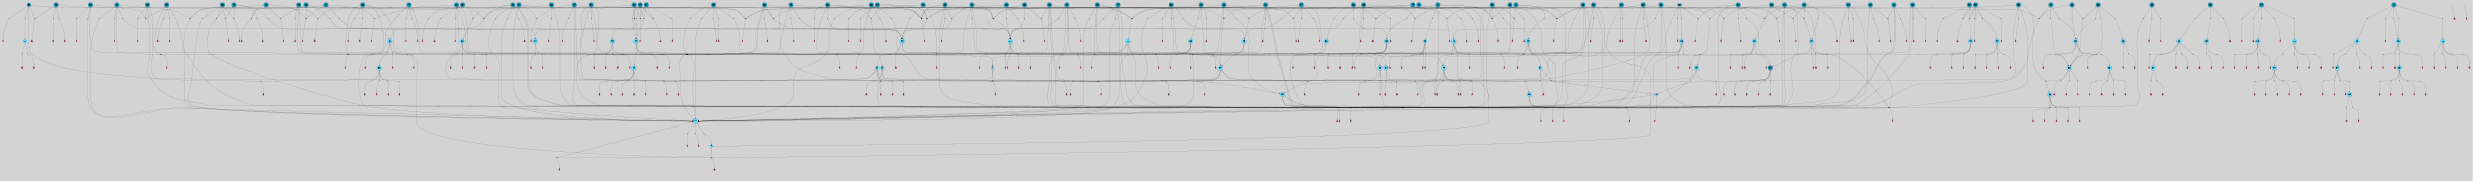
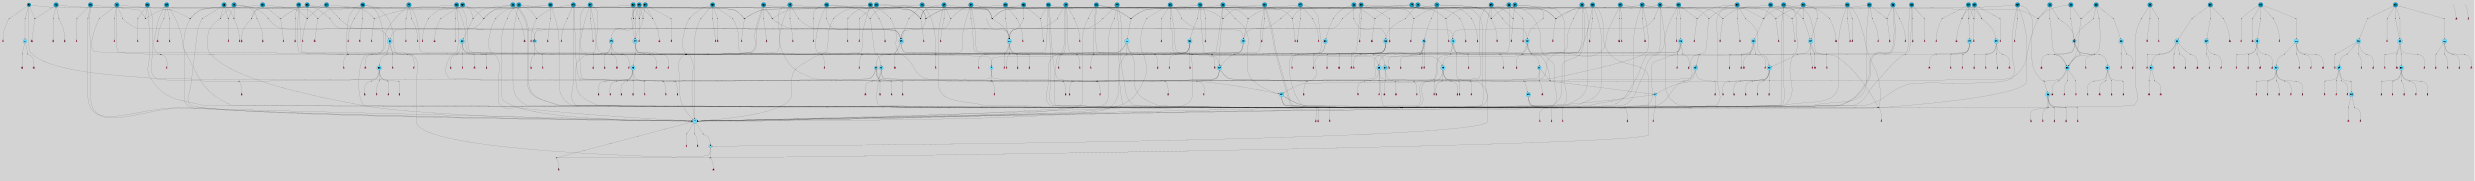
node "T870": shape box -> circle
node "T410": shape circle -> box
node "T854": shape circle -> box
node "T731": fillcolor #1199bb -> #66ddff
